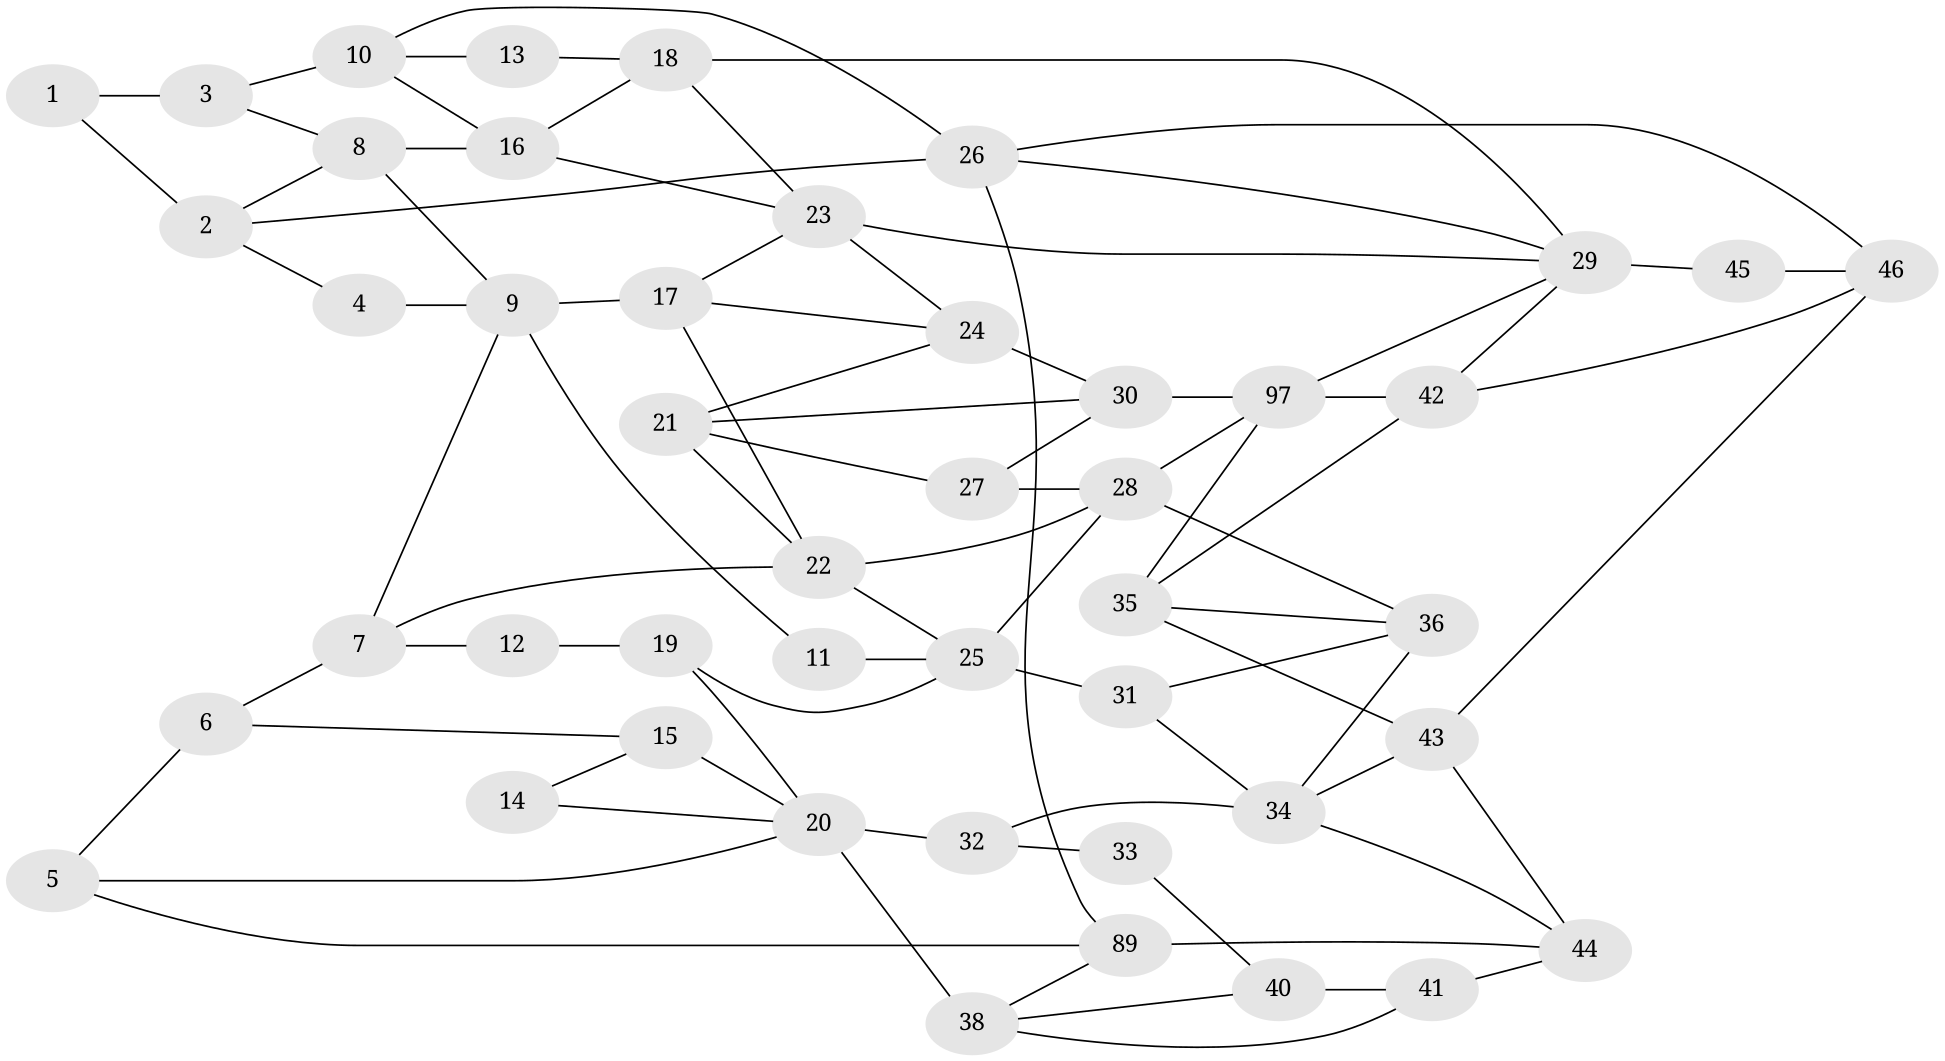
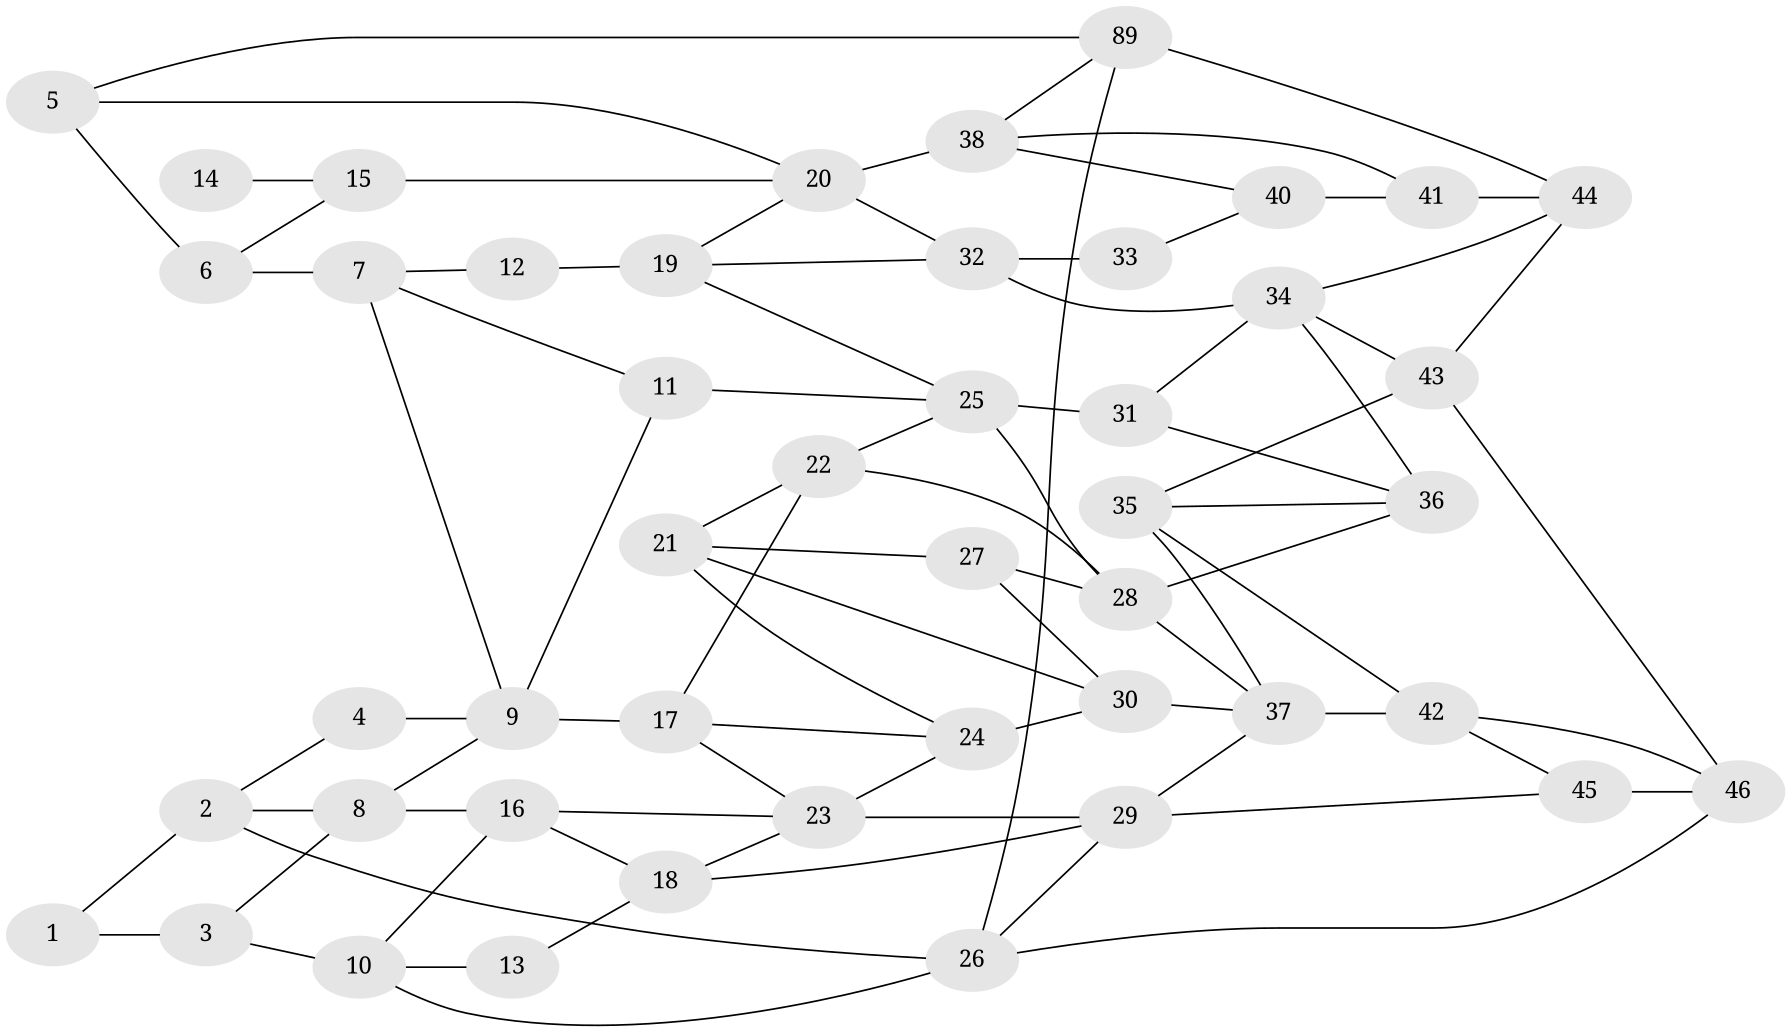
edge "32" -- "19": added
edge "29" -- "42": now "45" -- "42"
node "97": label "97" -> "37"
edge "22" -- "7": now "11" -- "7"
edge "14" -- "20": removed
